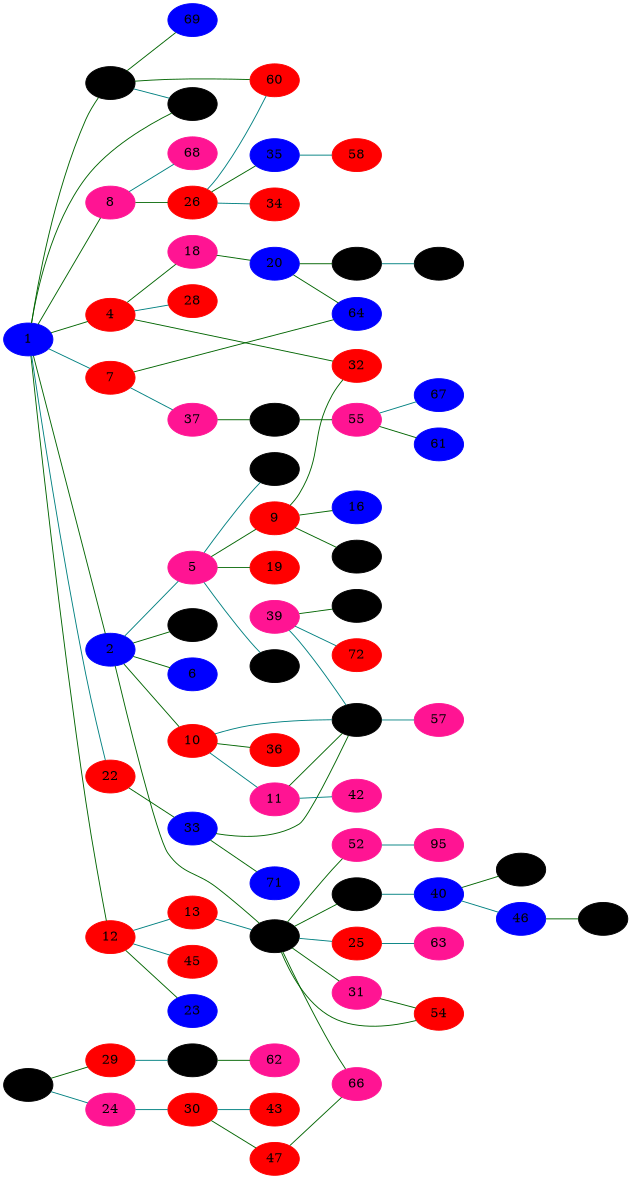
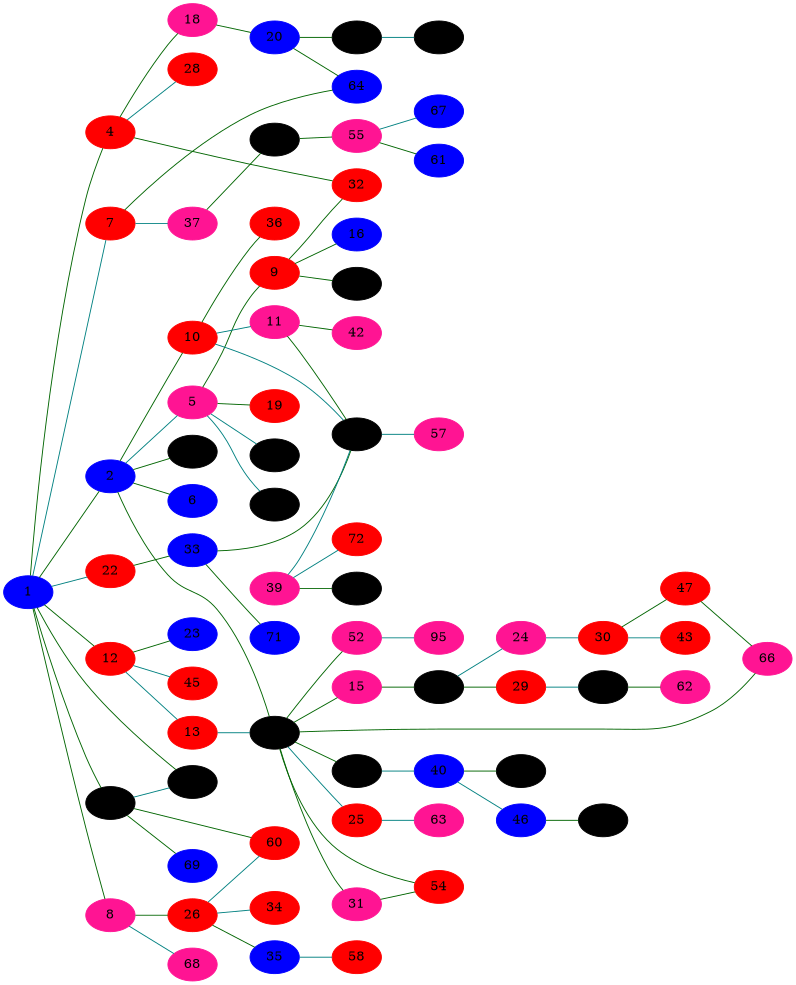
node "15": added
edge "42" -- "11": color teal -> darkgreen
